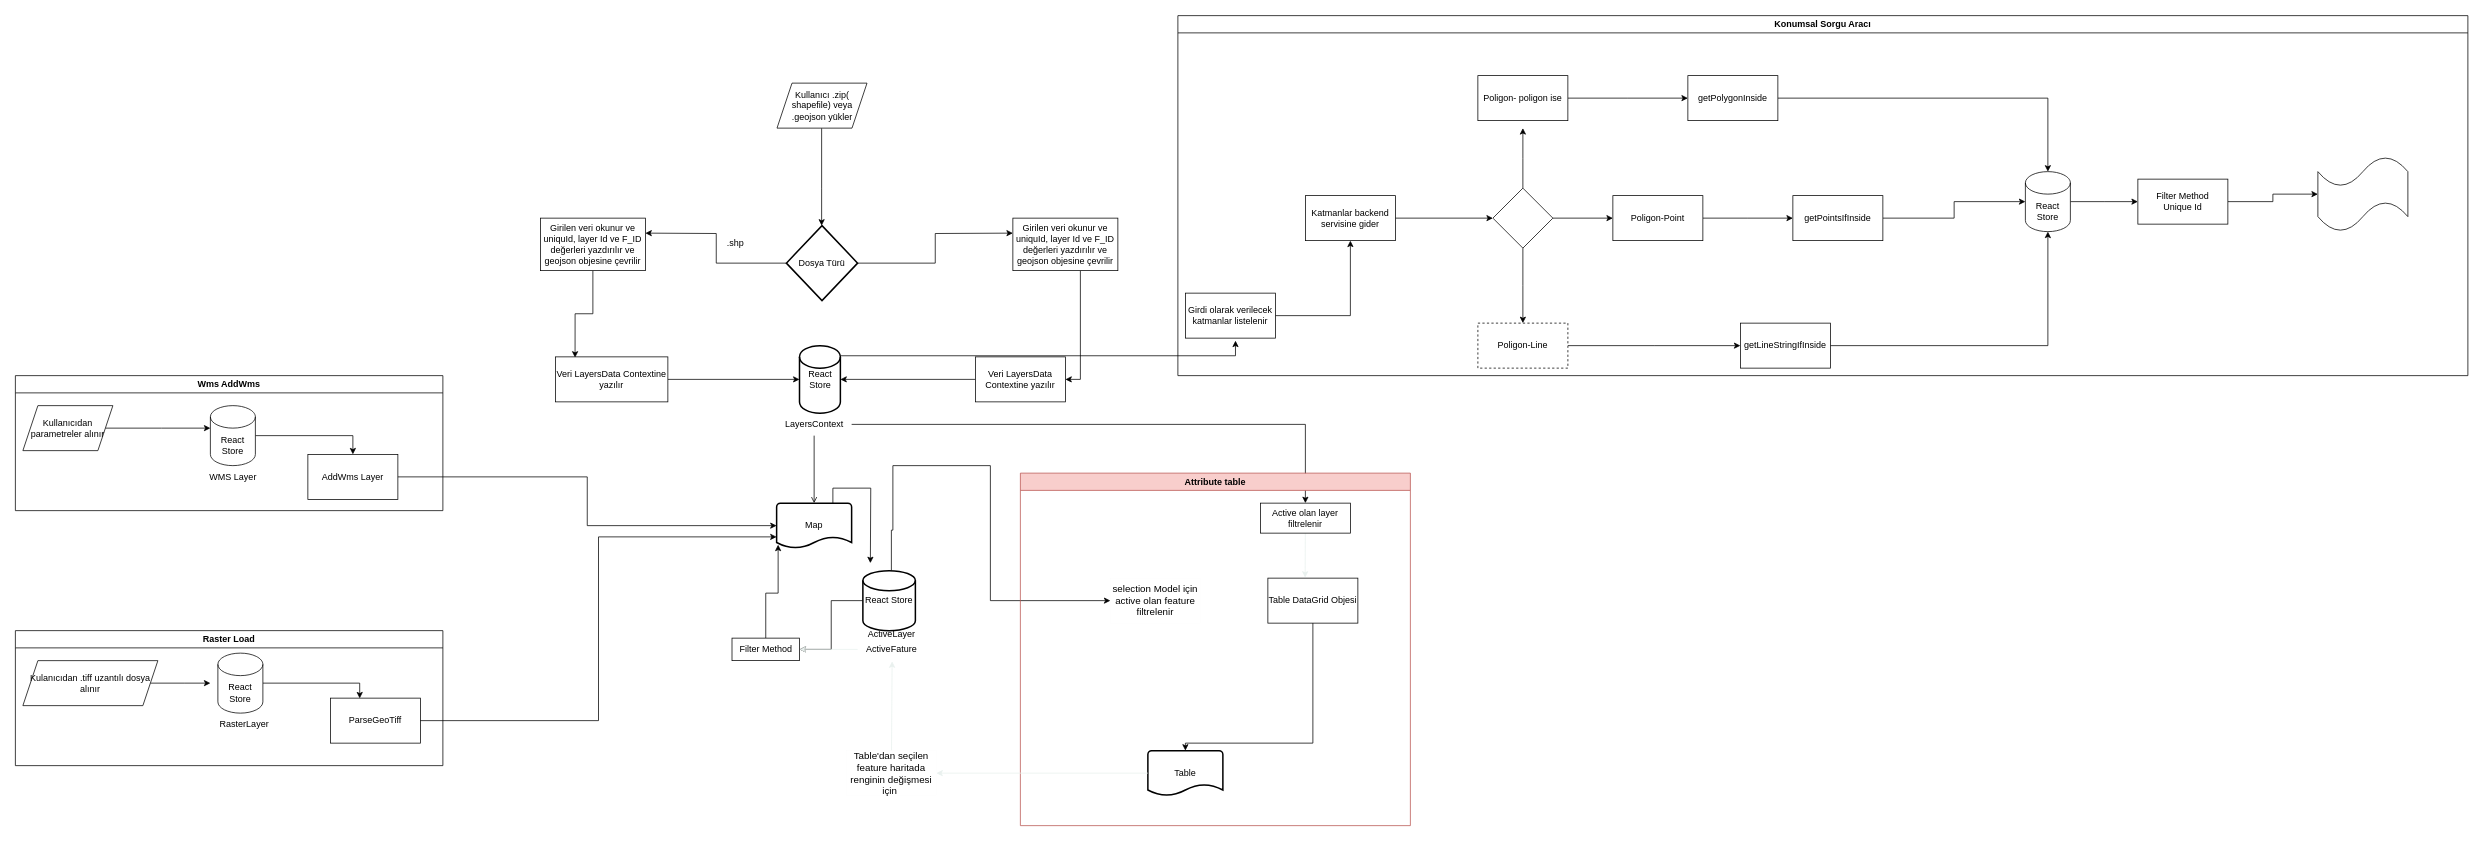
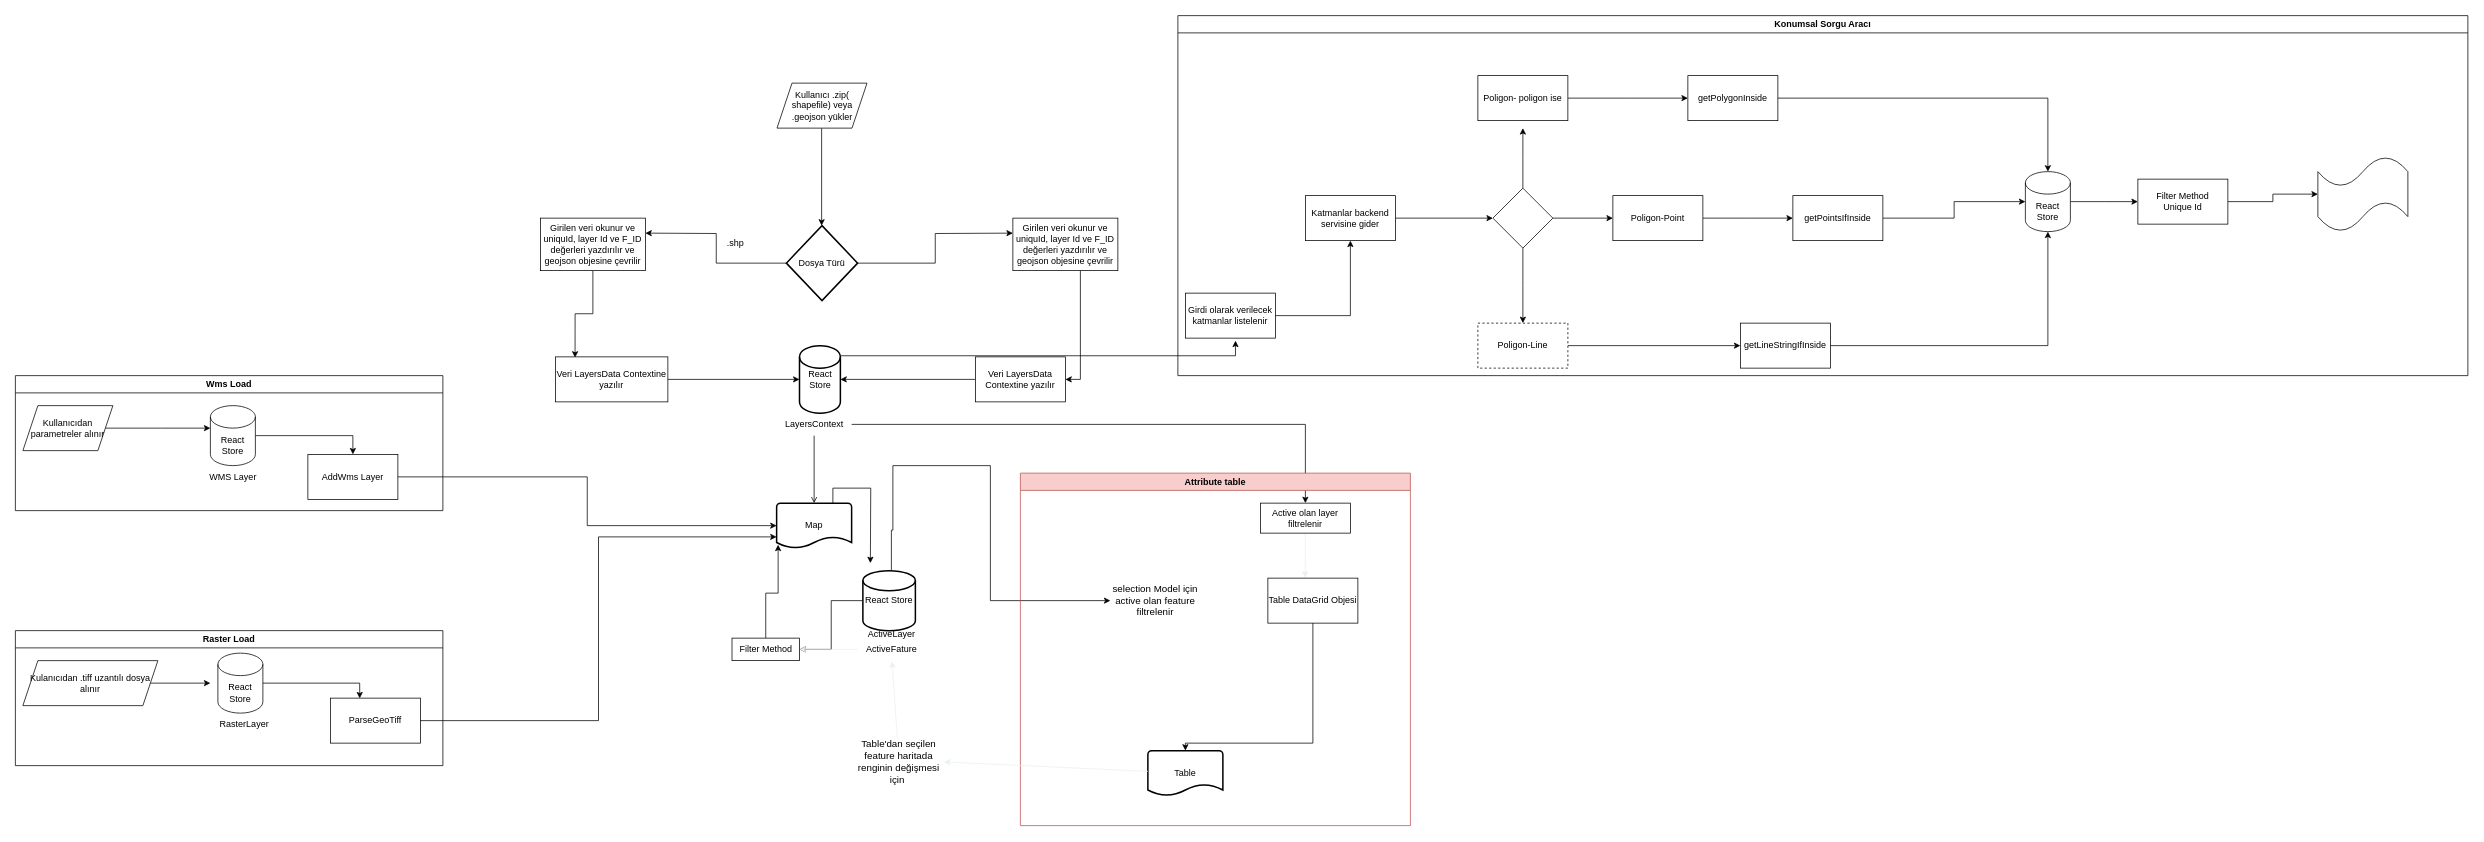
node "Wms AddWms": label "Wms AddWms" -> "Wms Load"
node "Table'dan seçilen feature haritada renginin değişmesi için": moved (891, 773) -> (899, 762)
